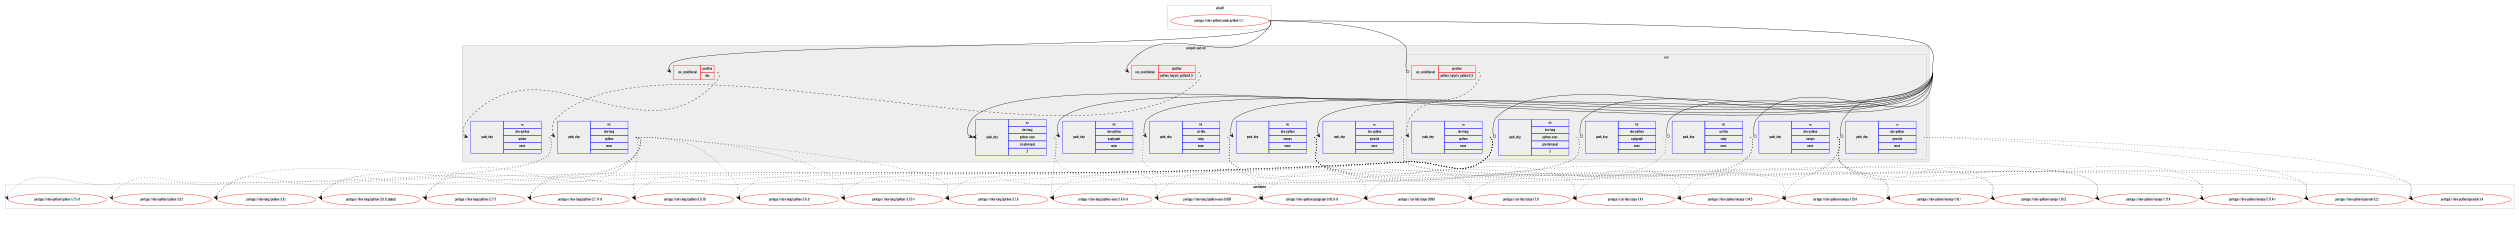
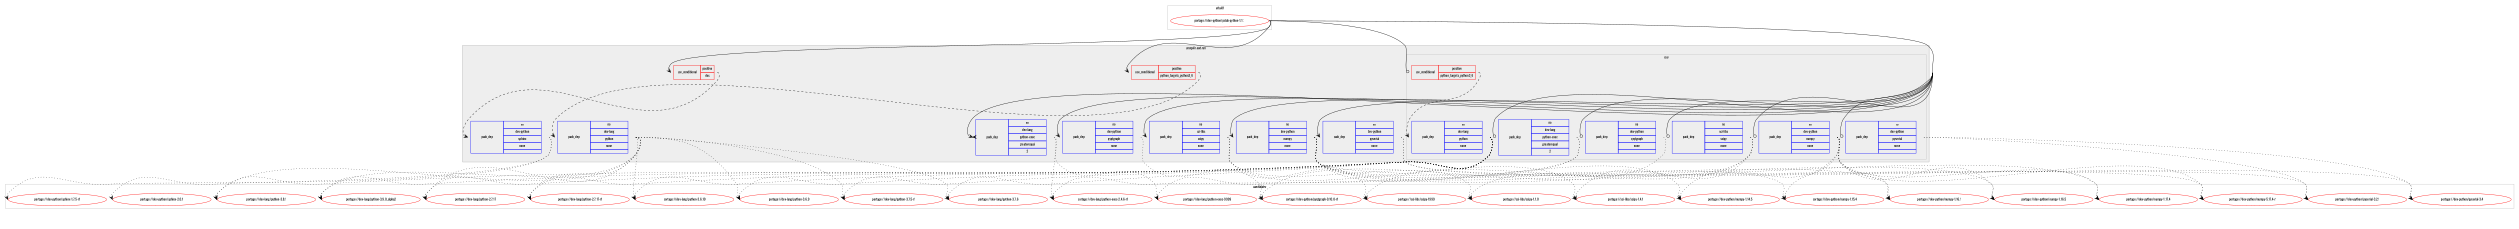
node "portage://sci-libs/scipy-9999": label "portage://sci-libs/scipy-9999" -> "portage://sci-libs/scipy-1999"
